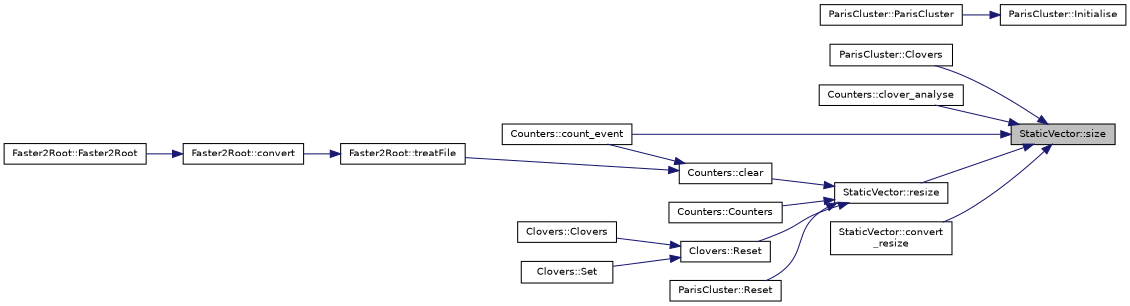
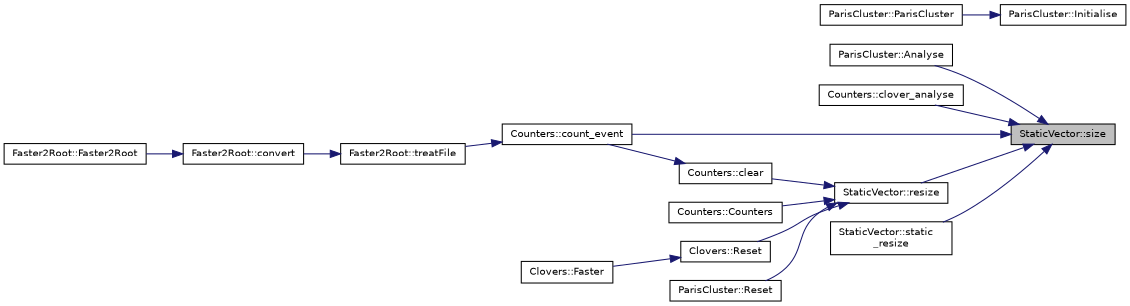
node "ParisCluster::Clovers": label "ParisCluster::Clovers" -> "ParisCluster::Analyse"
edge "Faster2Root::treatFile" -> "Counters::clear": now "Faster2Root::treatFile" -> "Counters::count_event"
node "Clovers::Clovers": removed
node "StaticVector::convert _resize": label "StaticVector::convert _resize" -> "StaticVector::static _resize"
node "Clovers::Set": label "Clovers::Set" -> "Clovers::Faster"
